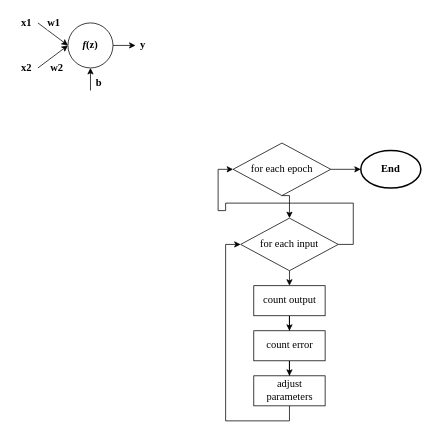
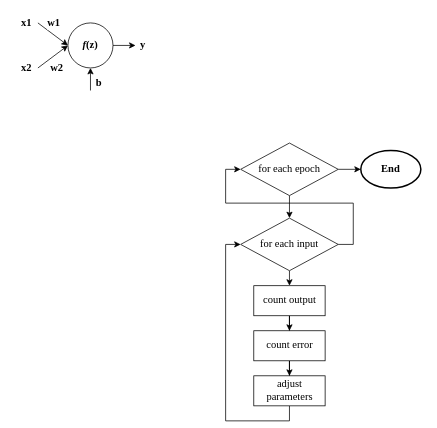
node "for each epoch": moved (282, 169) -> (289, 169)
